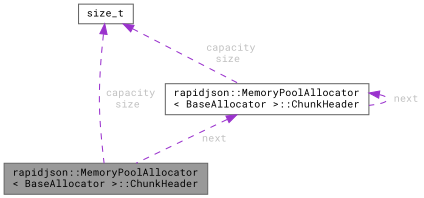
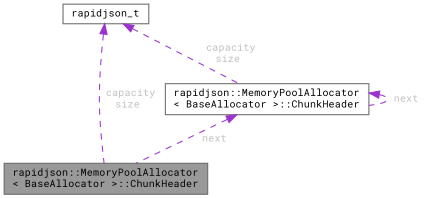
node "size_t": label "size_t" -> "rapidjson_t"
